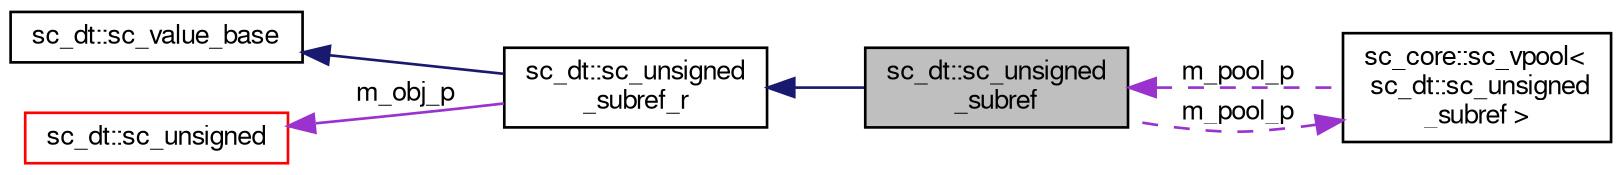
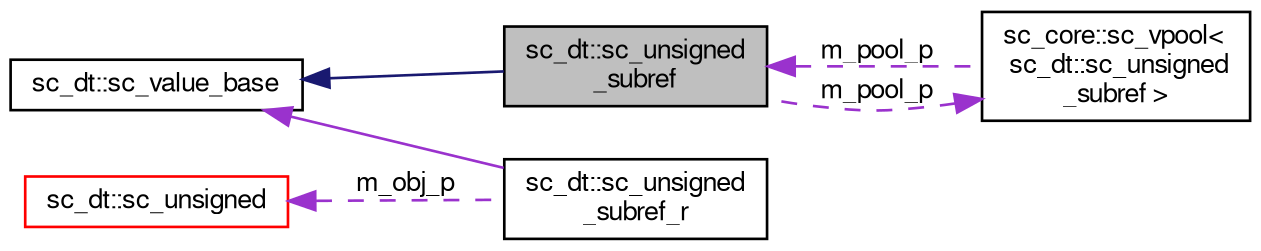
edge "sc_dt::sc_unsigned _subref_r" -> "sc_dt::sc_value_base": color midnightblue -> darkorchid3
edge "sc_dt::sc_unsigned _subref" -> "sc_dt::sc_unsigned _subref_r": now "sc_dt::sc_unsigned _subref" -> "sc_dt::sc_value_base"
edge "sc_dt::sc_unsigned _subref_r" -> "sc_dt::sc_unsigned": style solid -> dashed
